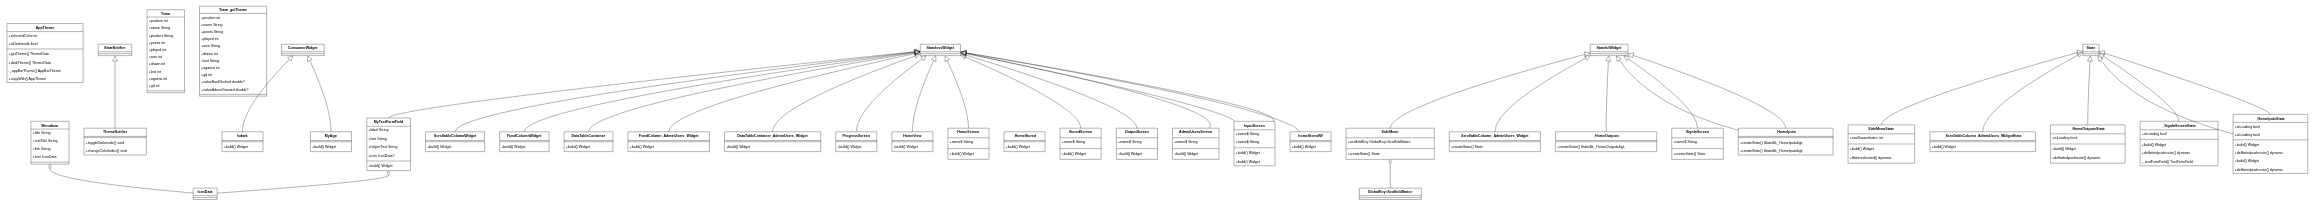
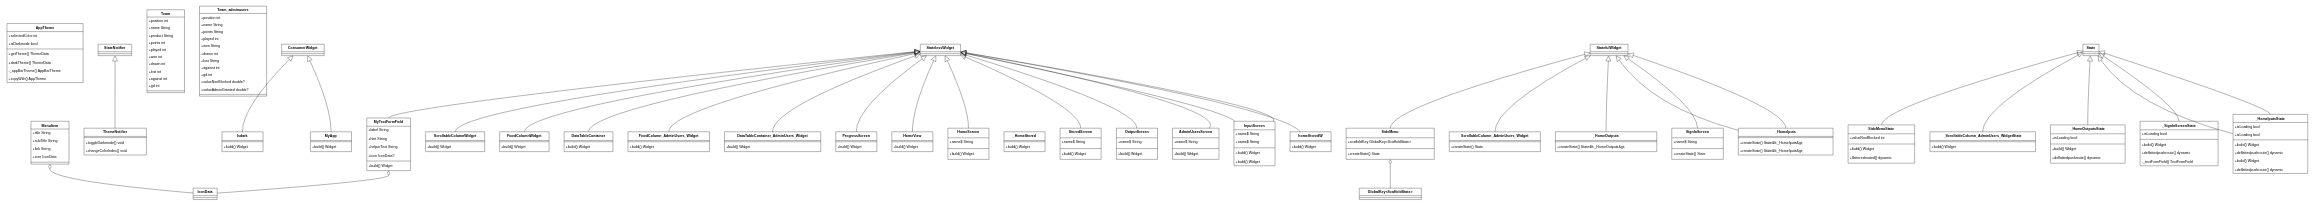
node "Team_getTheme": label "Team_getTheme" -> "Team_adminusers"
node "+navDrawerIndex int": label "+navDrawerIndex int" -> "+valueNonBlocked int"
